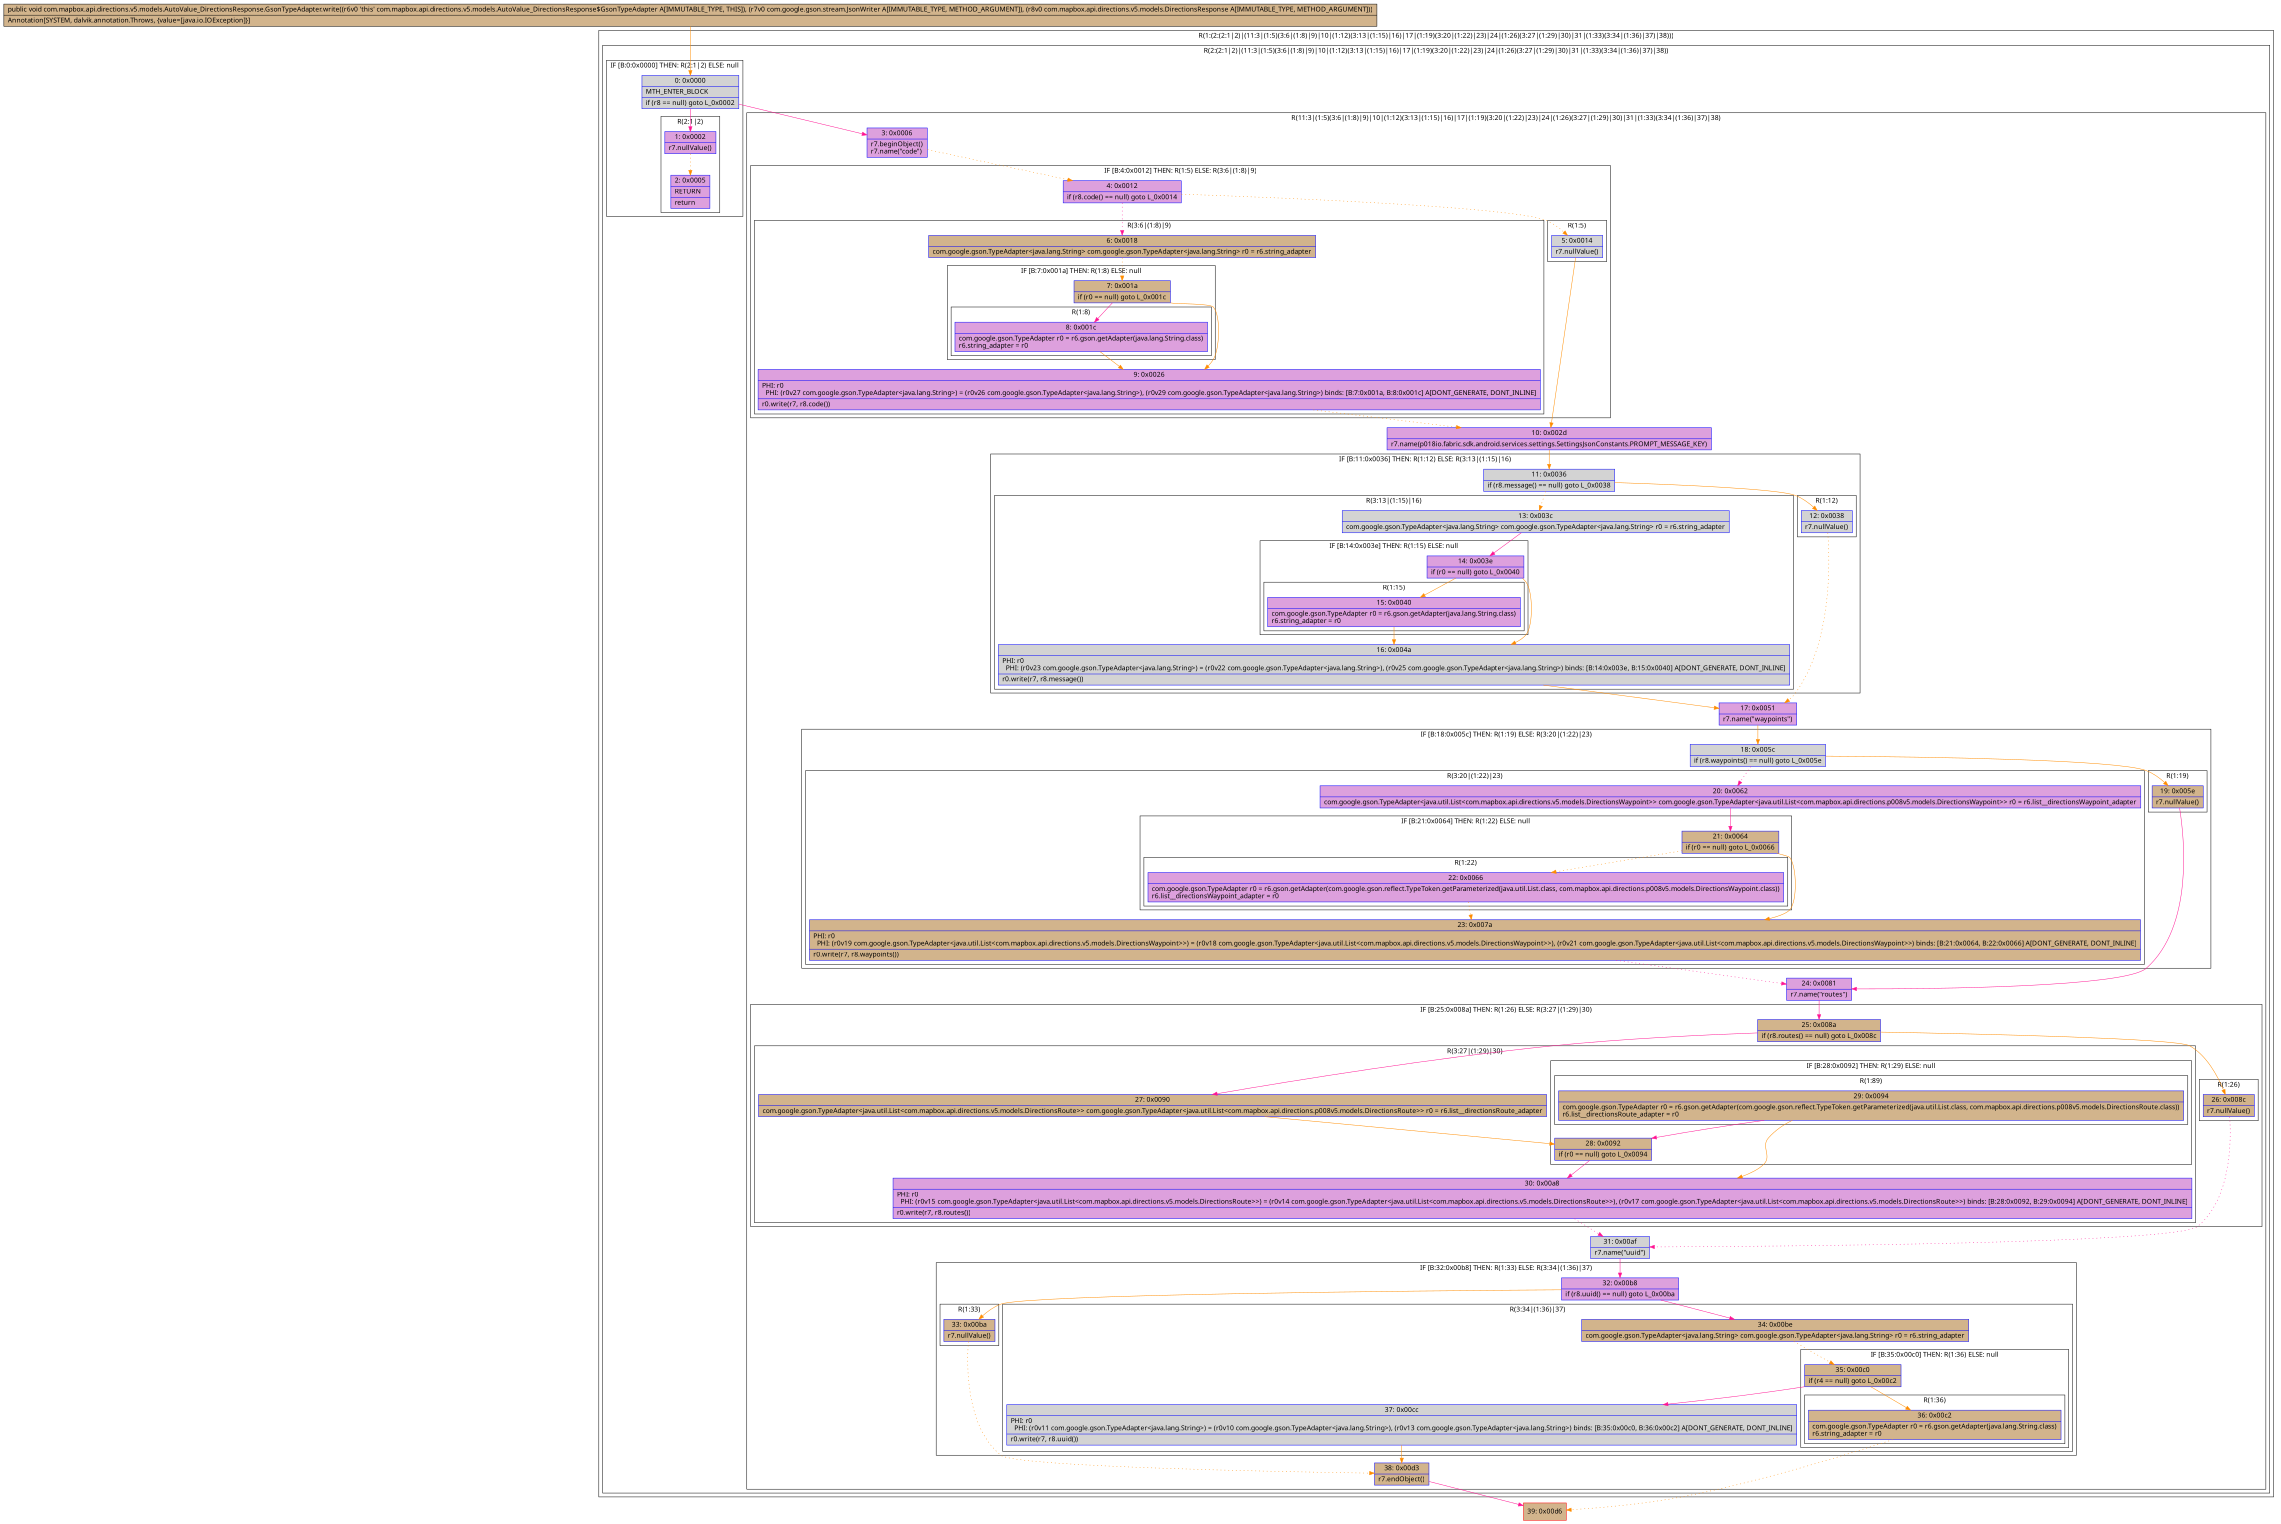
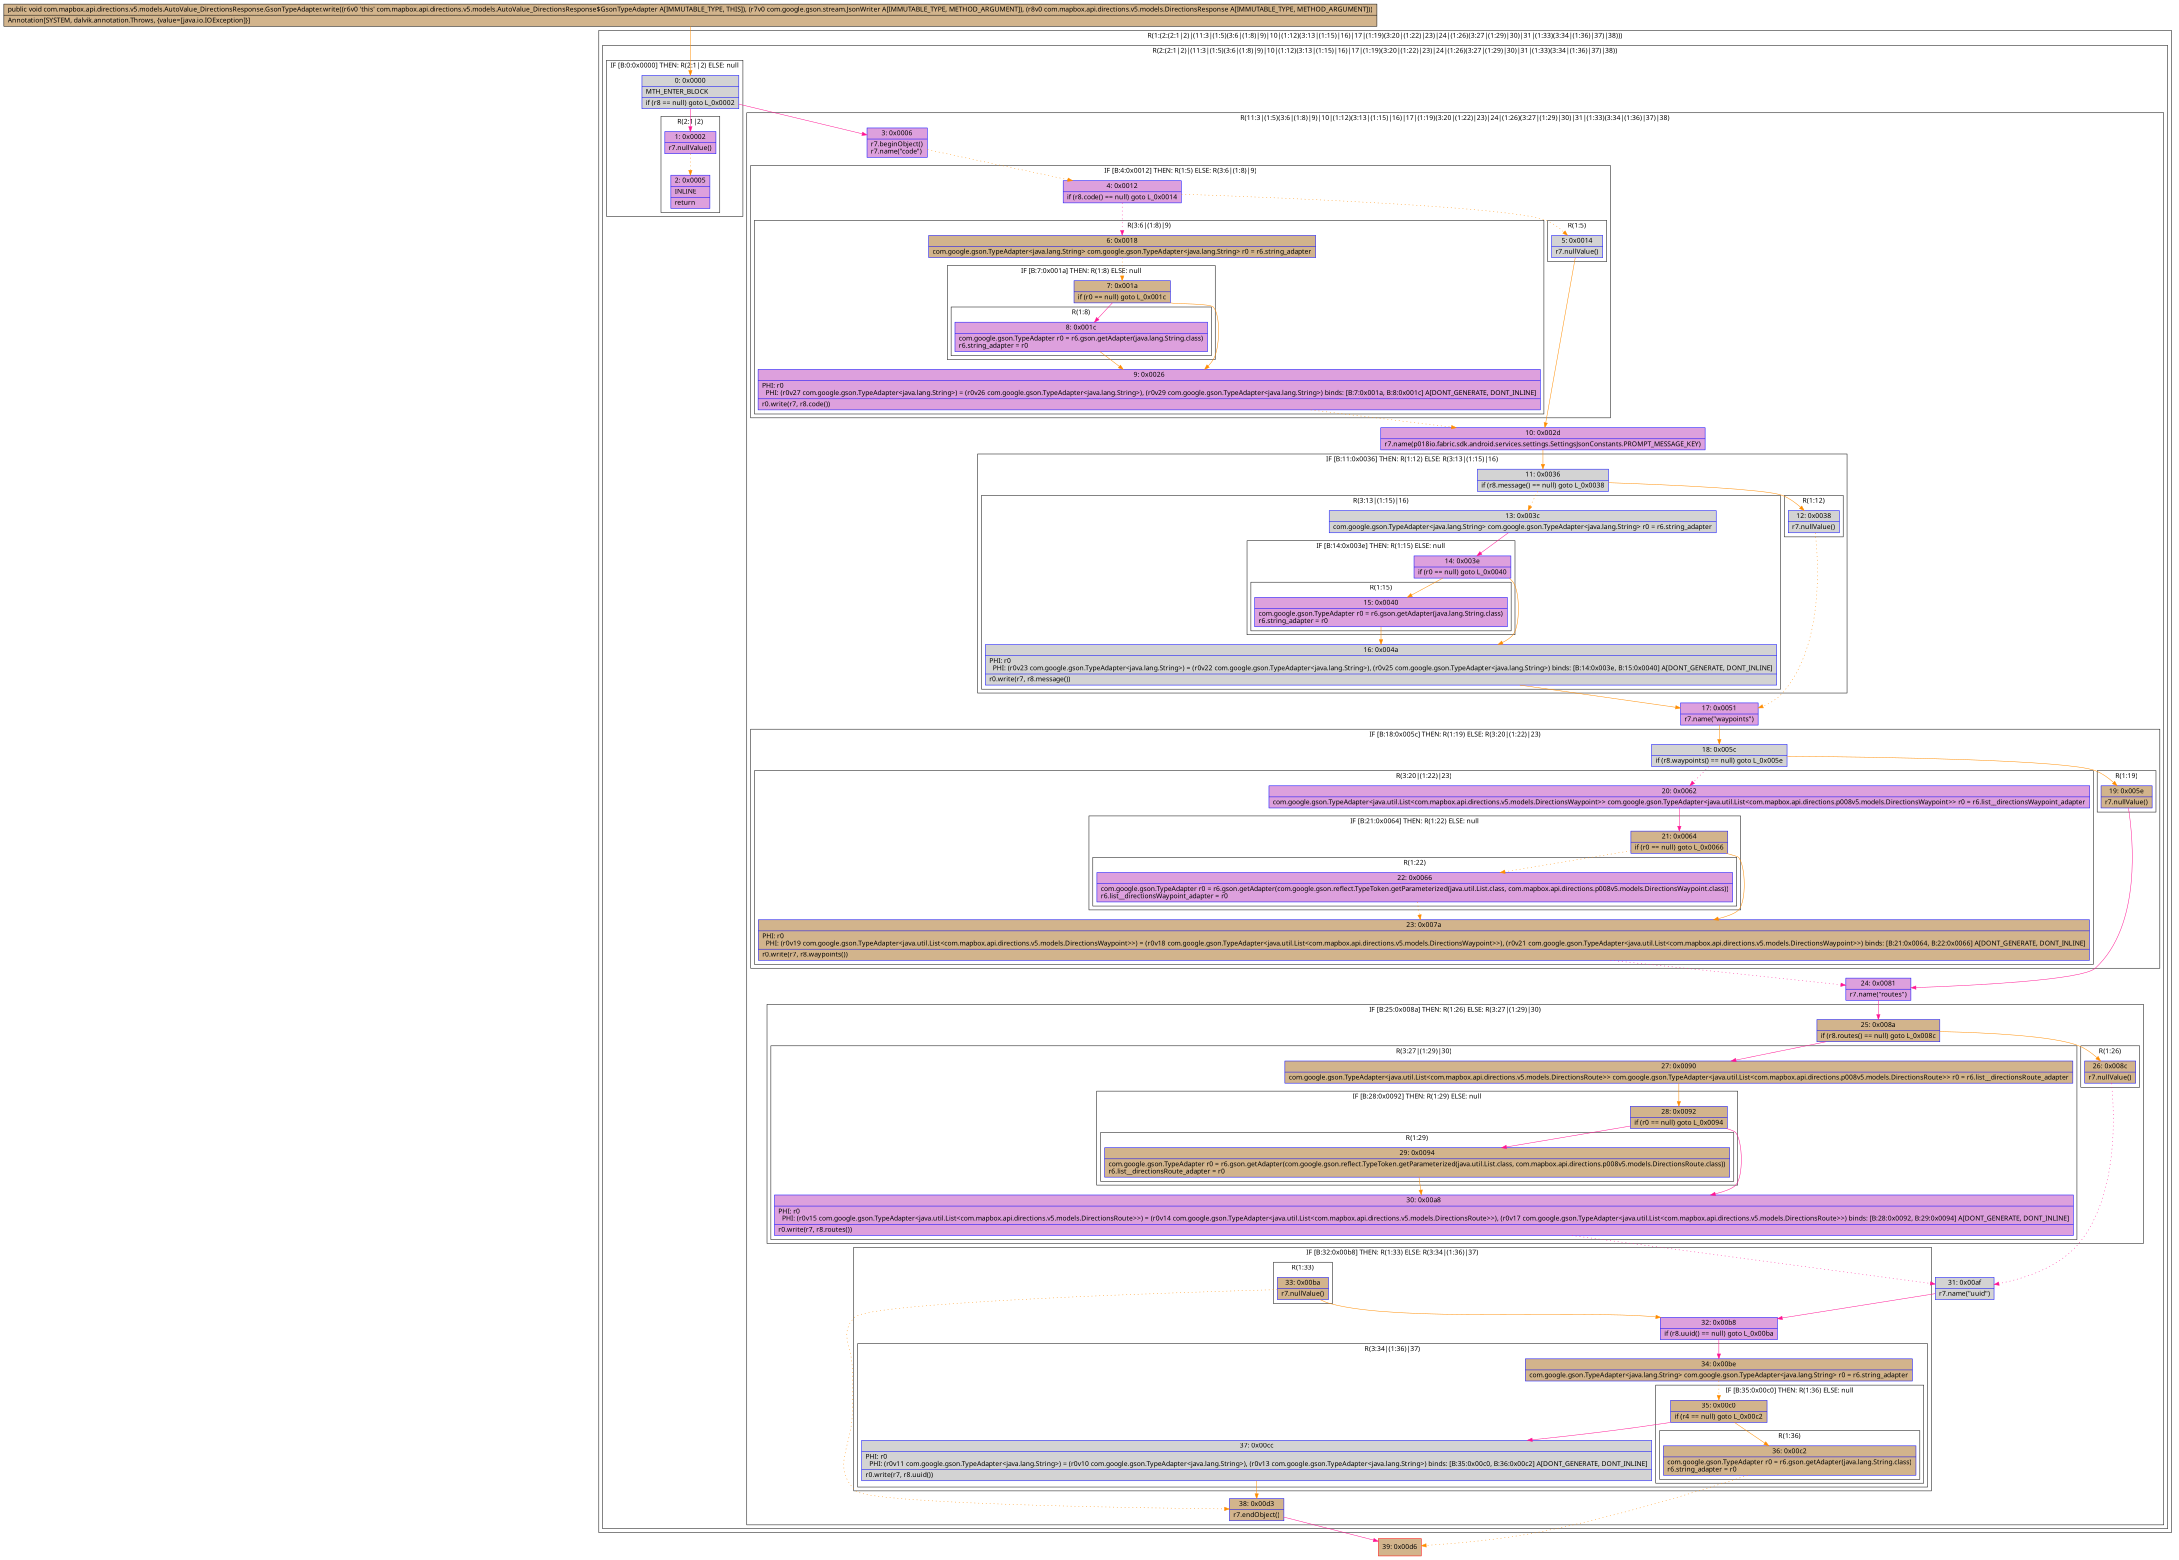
node "2: 0x0005": text "RETURN" -> "INLINE"
cluster "R(1:89)": label "R(1:89)" -> "R(1:29)"
edge "29: 0x0094" -> "28: 0x0092": reversed
edge "32: 0x00b8" -> "33: 0x00ba": reversed
